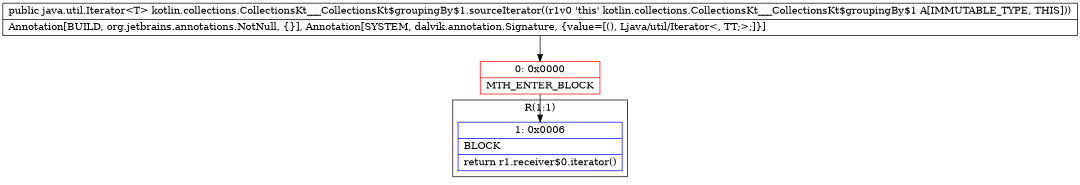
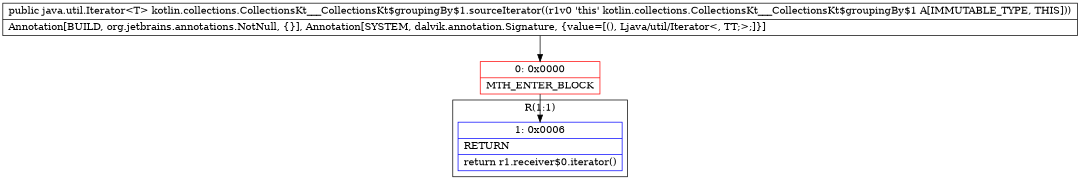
node "1: 0x0006": text "BLOCK" -> "RETURN"
